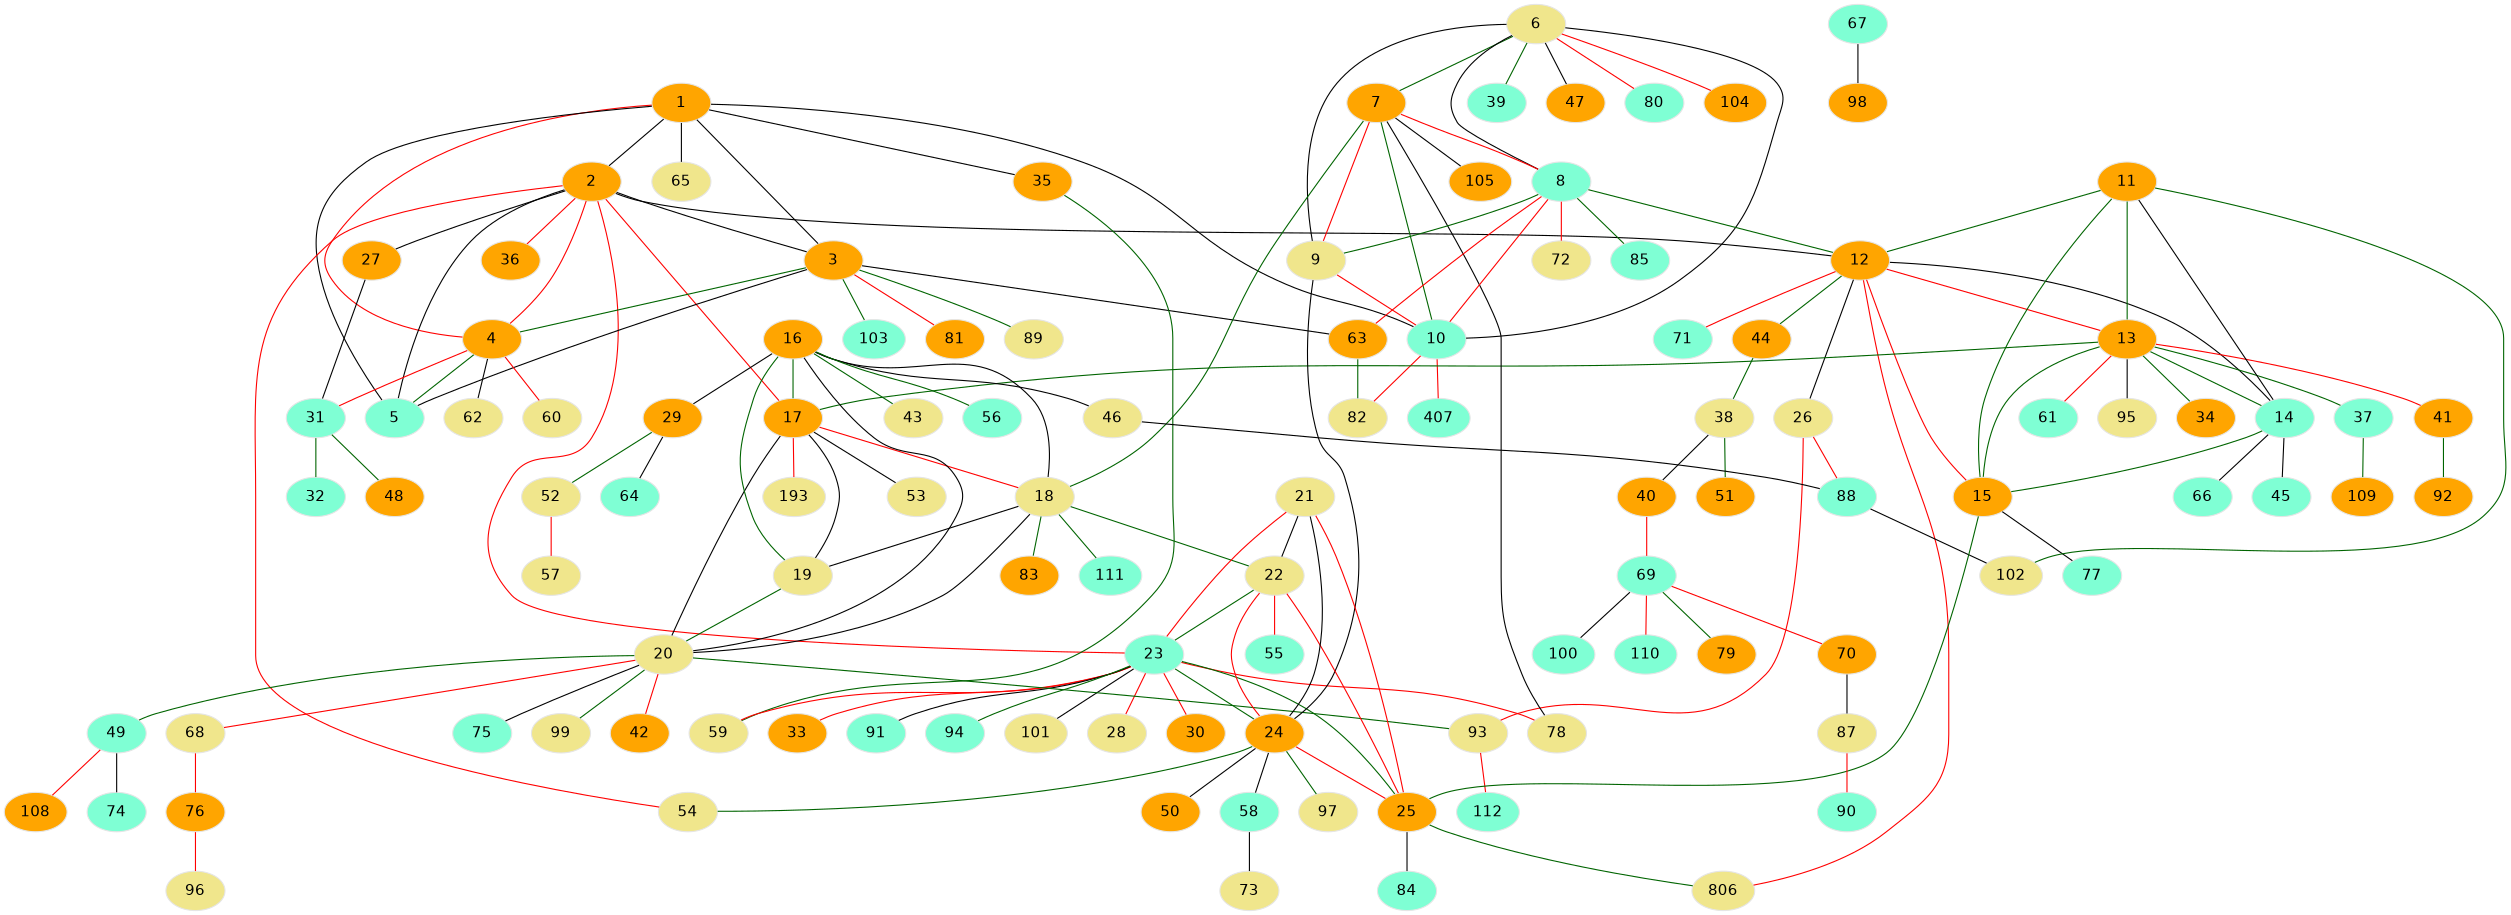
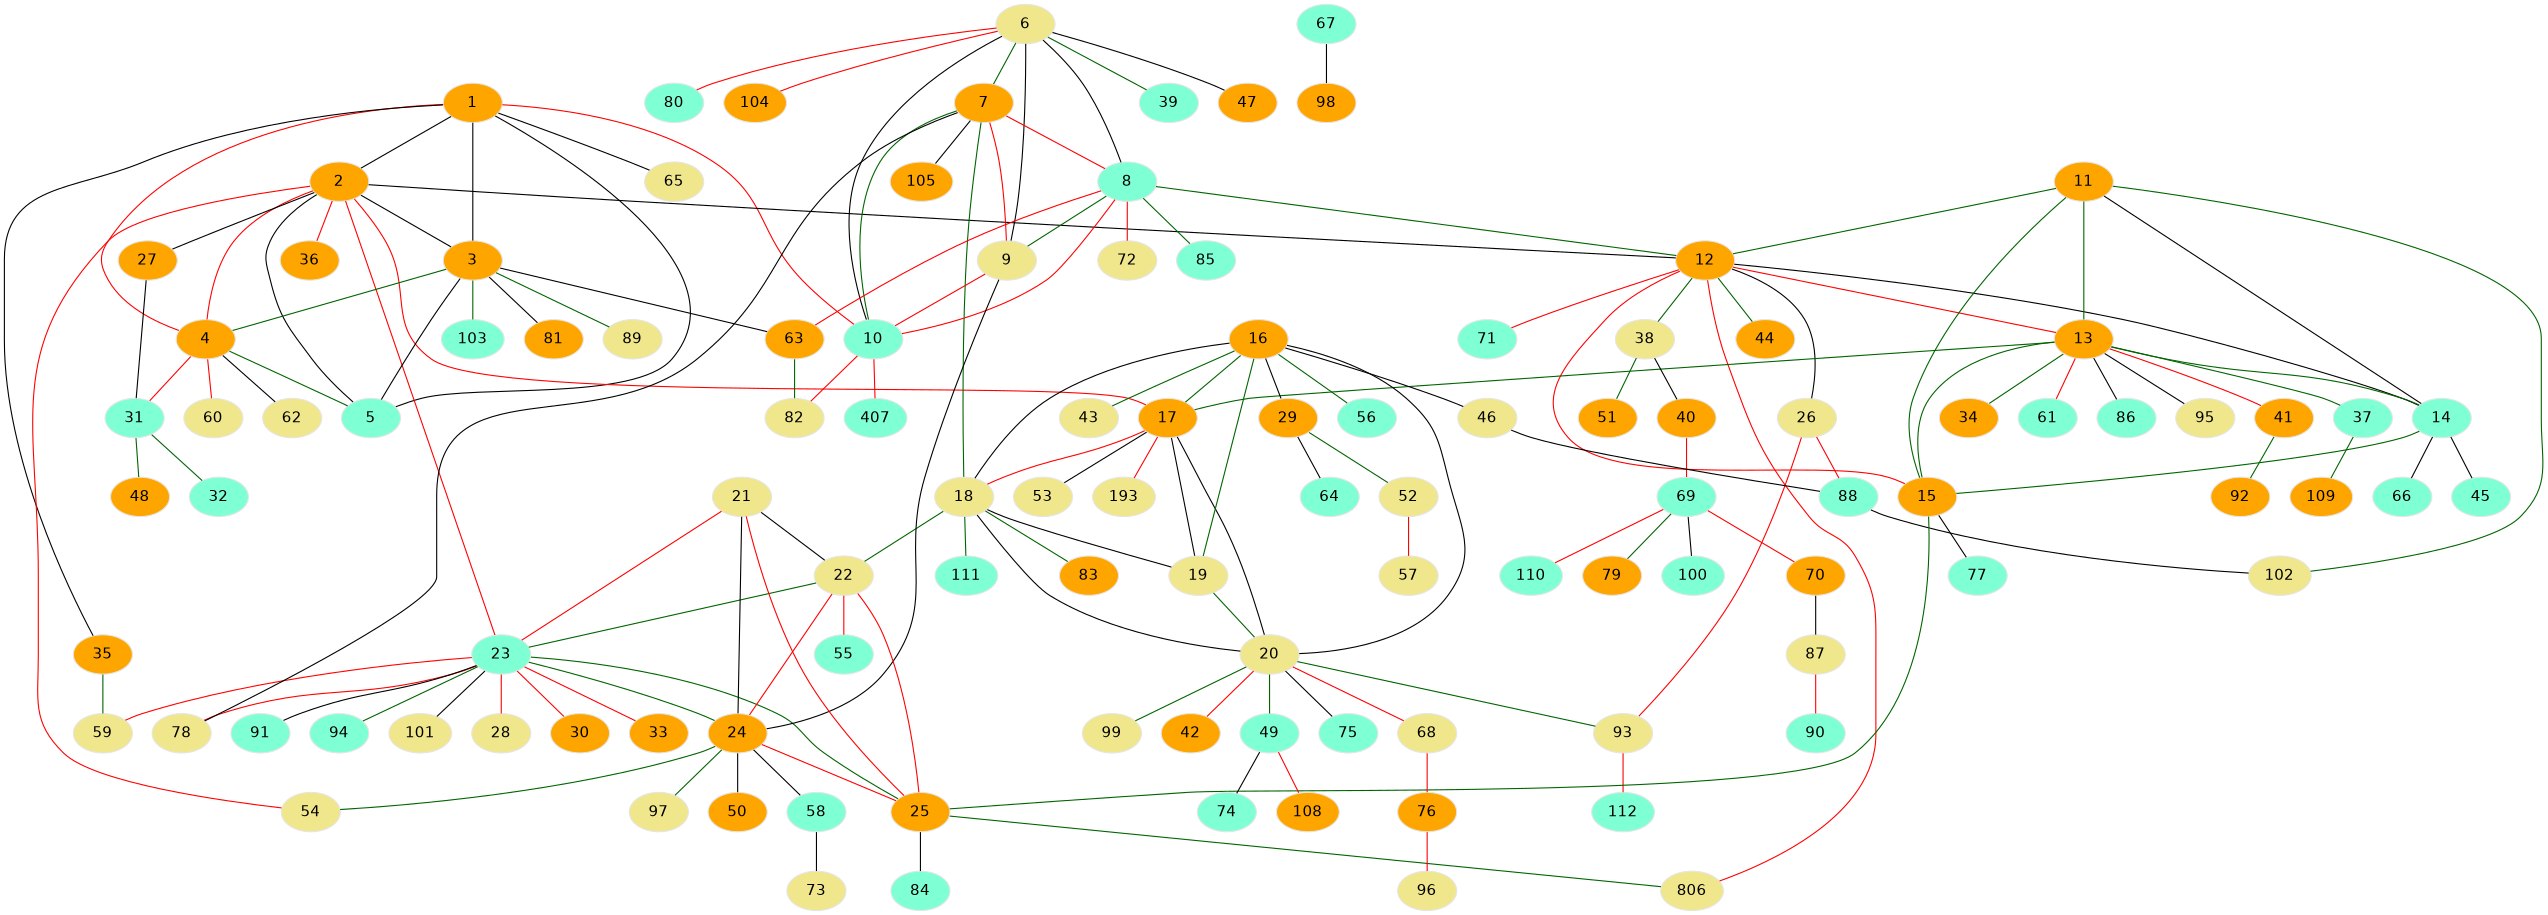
edge "1" -- "10": color black -> red
edge "3" -- "81": color red -> black
edge "44" -- "38": now "12" -- "38"
node "86": added
